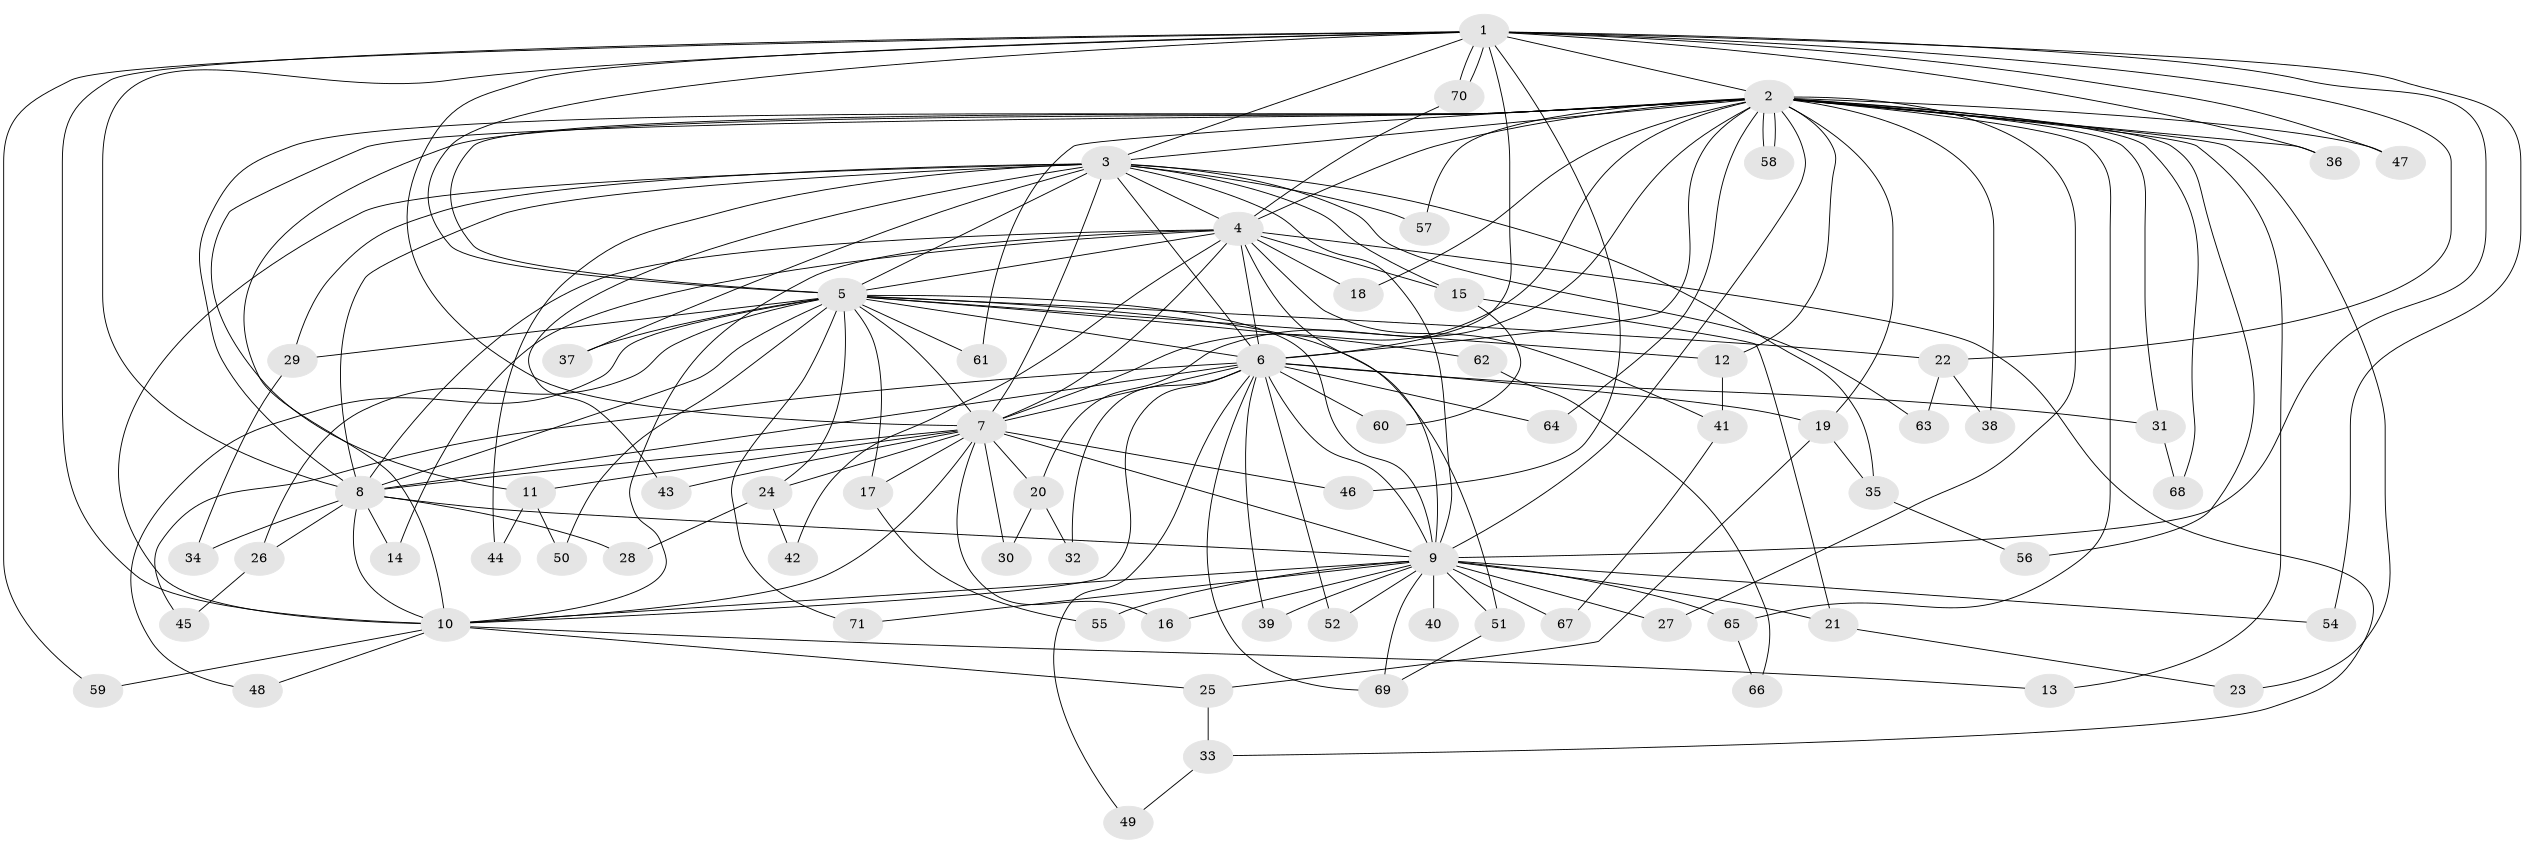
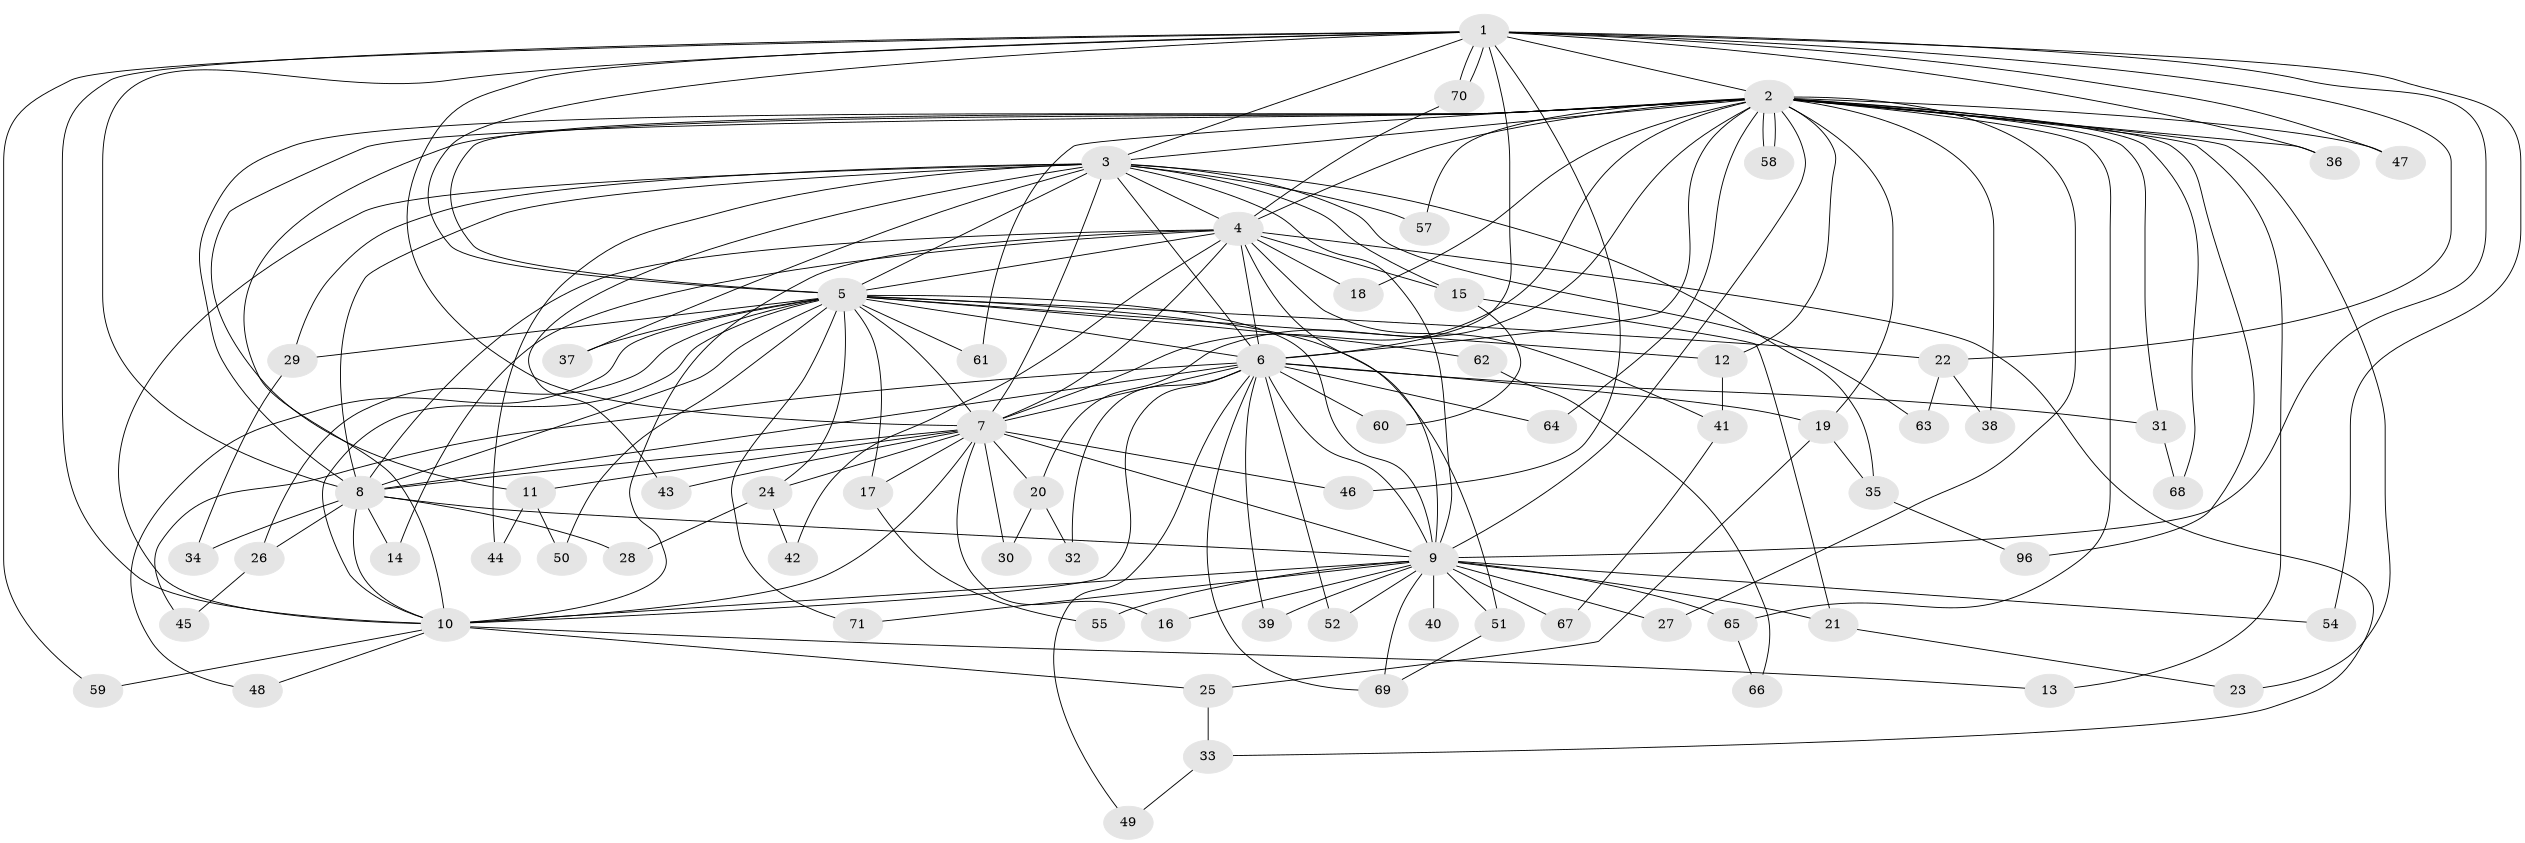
edge "5" -- "10": added
node "56": label "56" -> "96"
